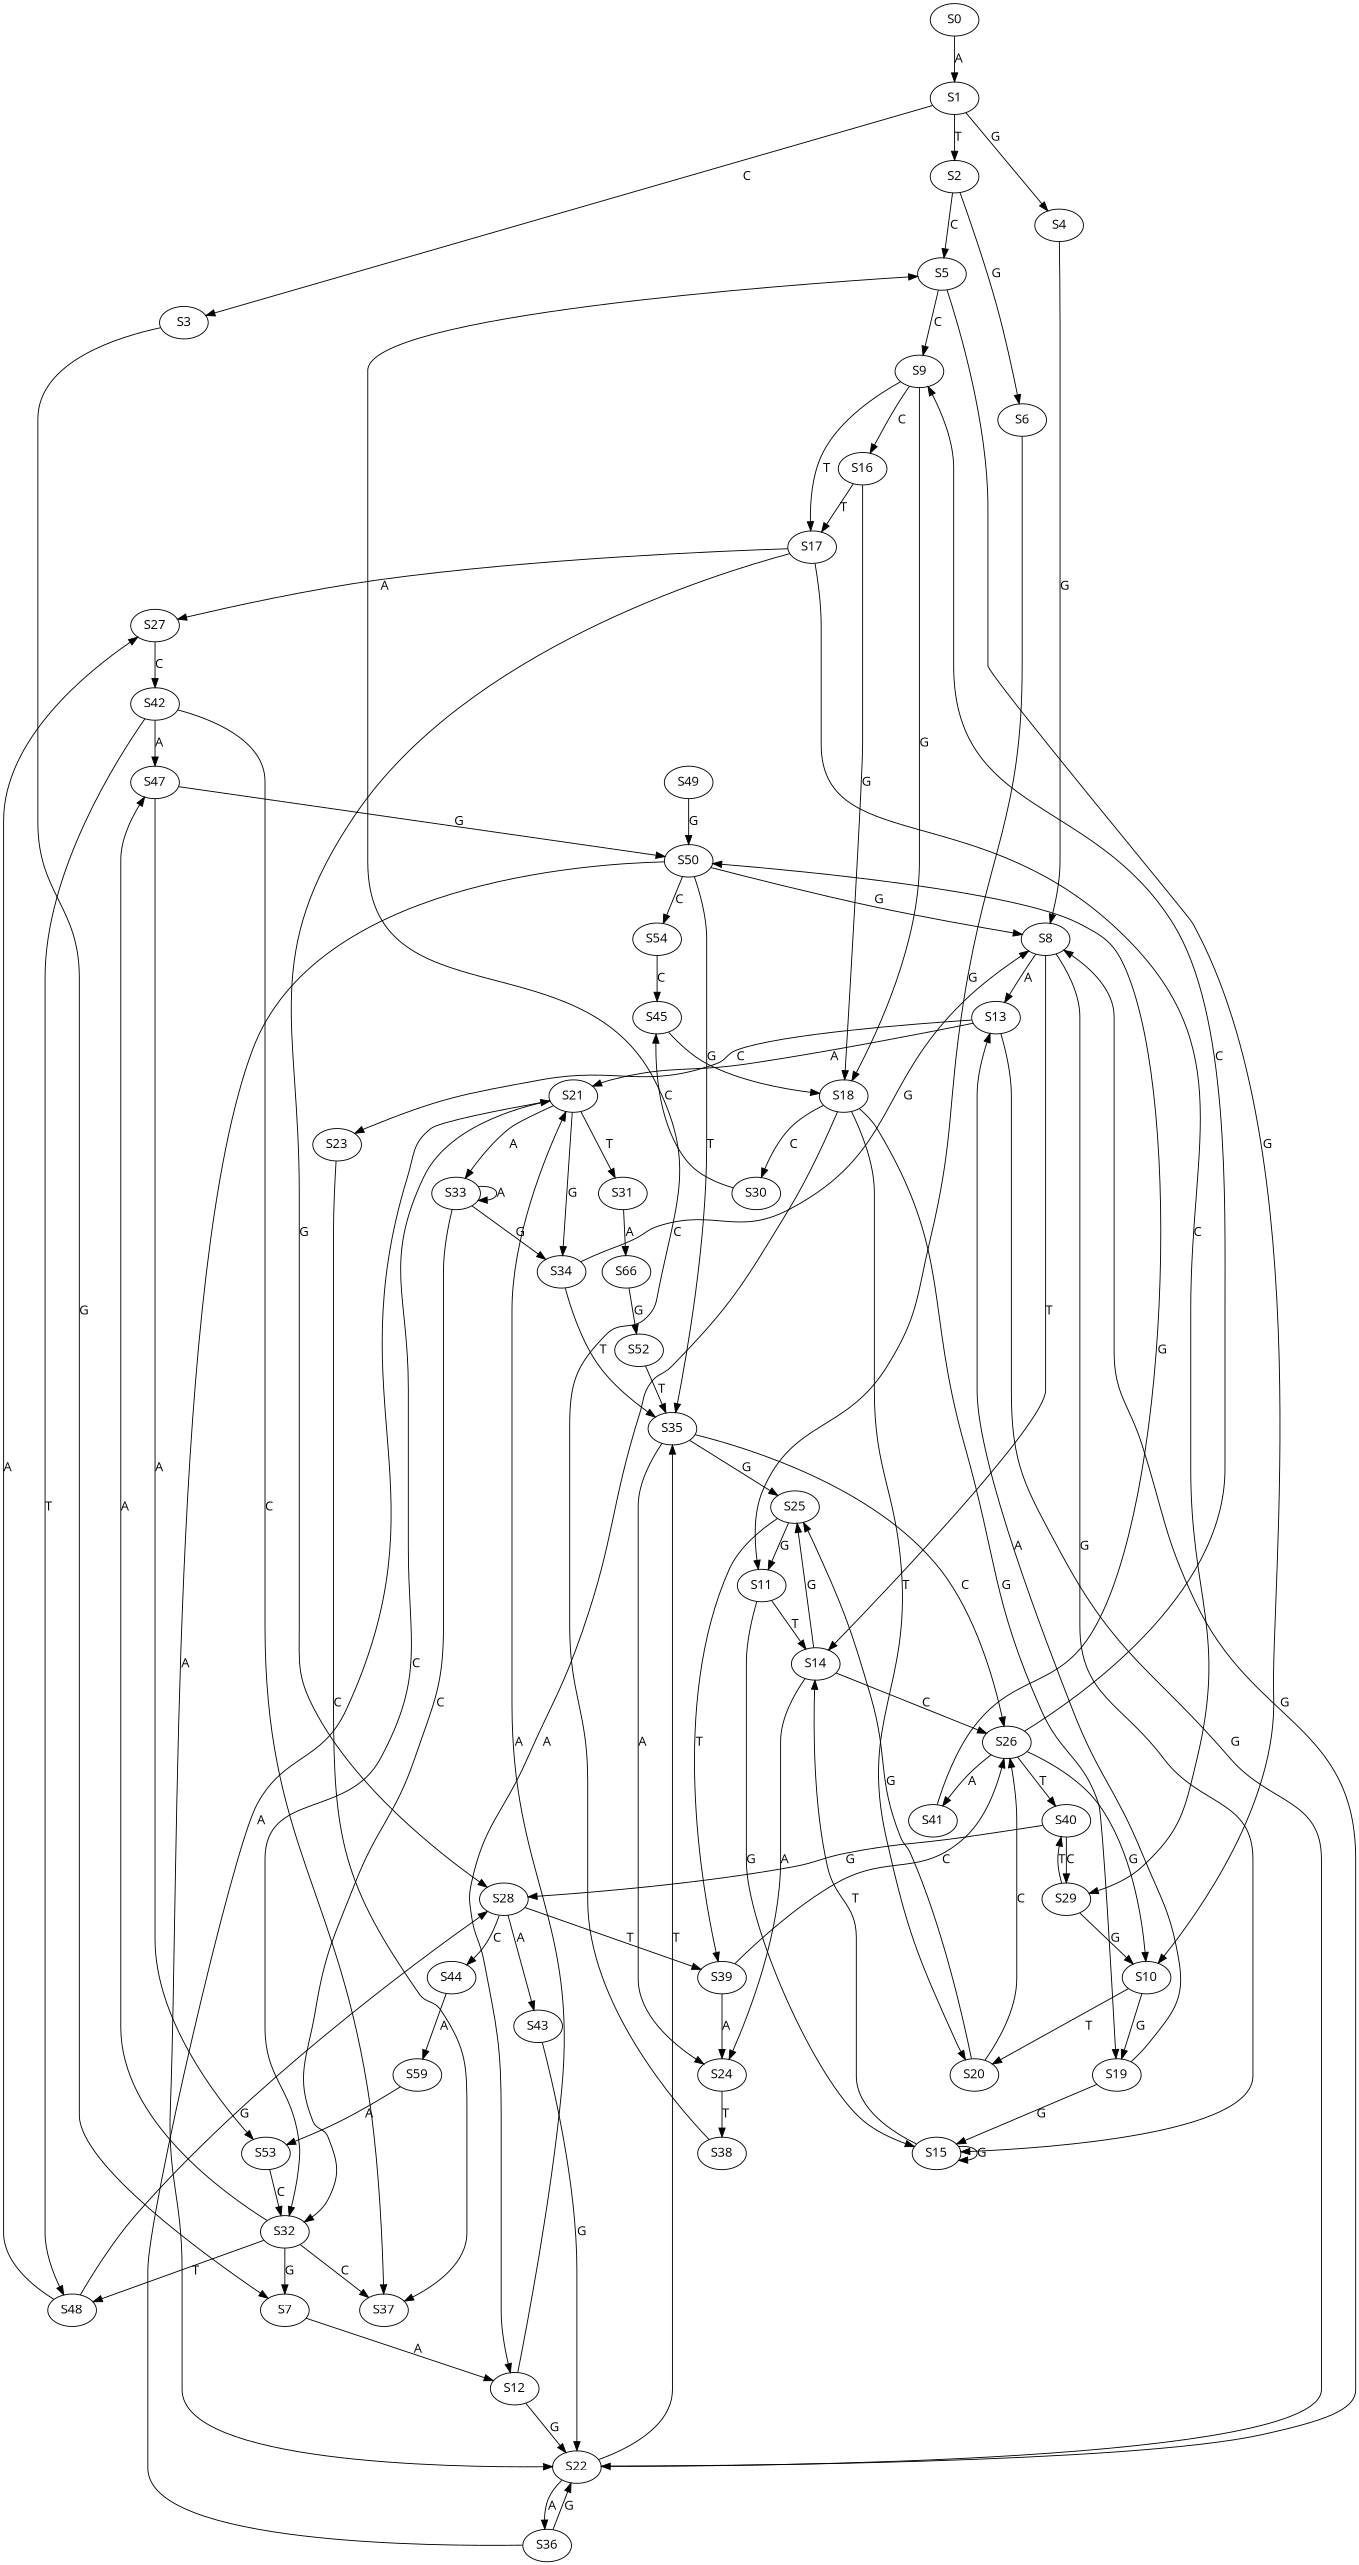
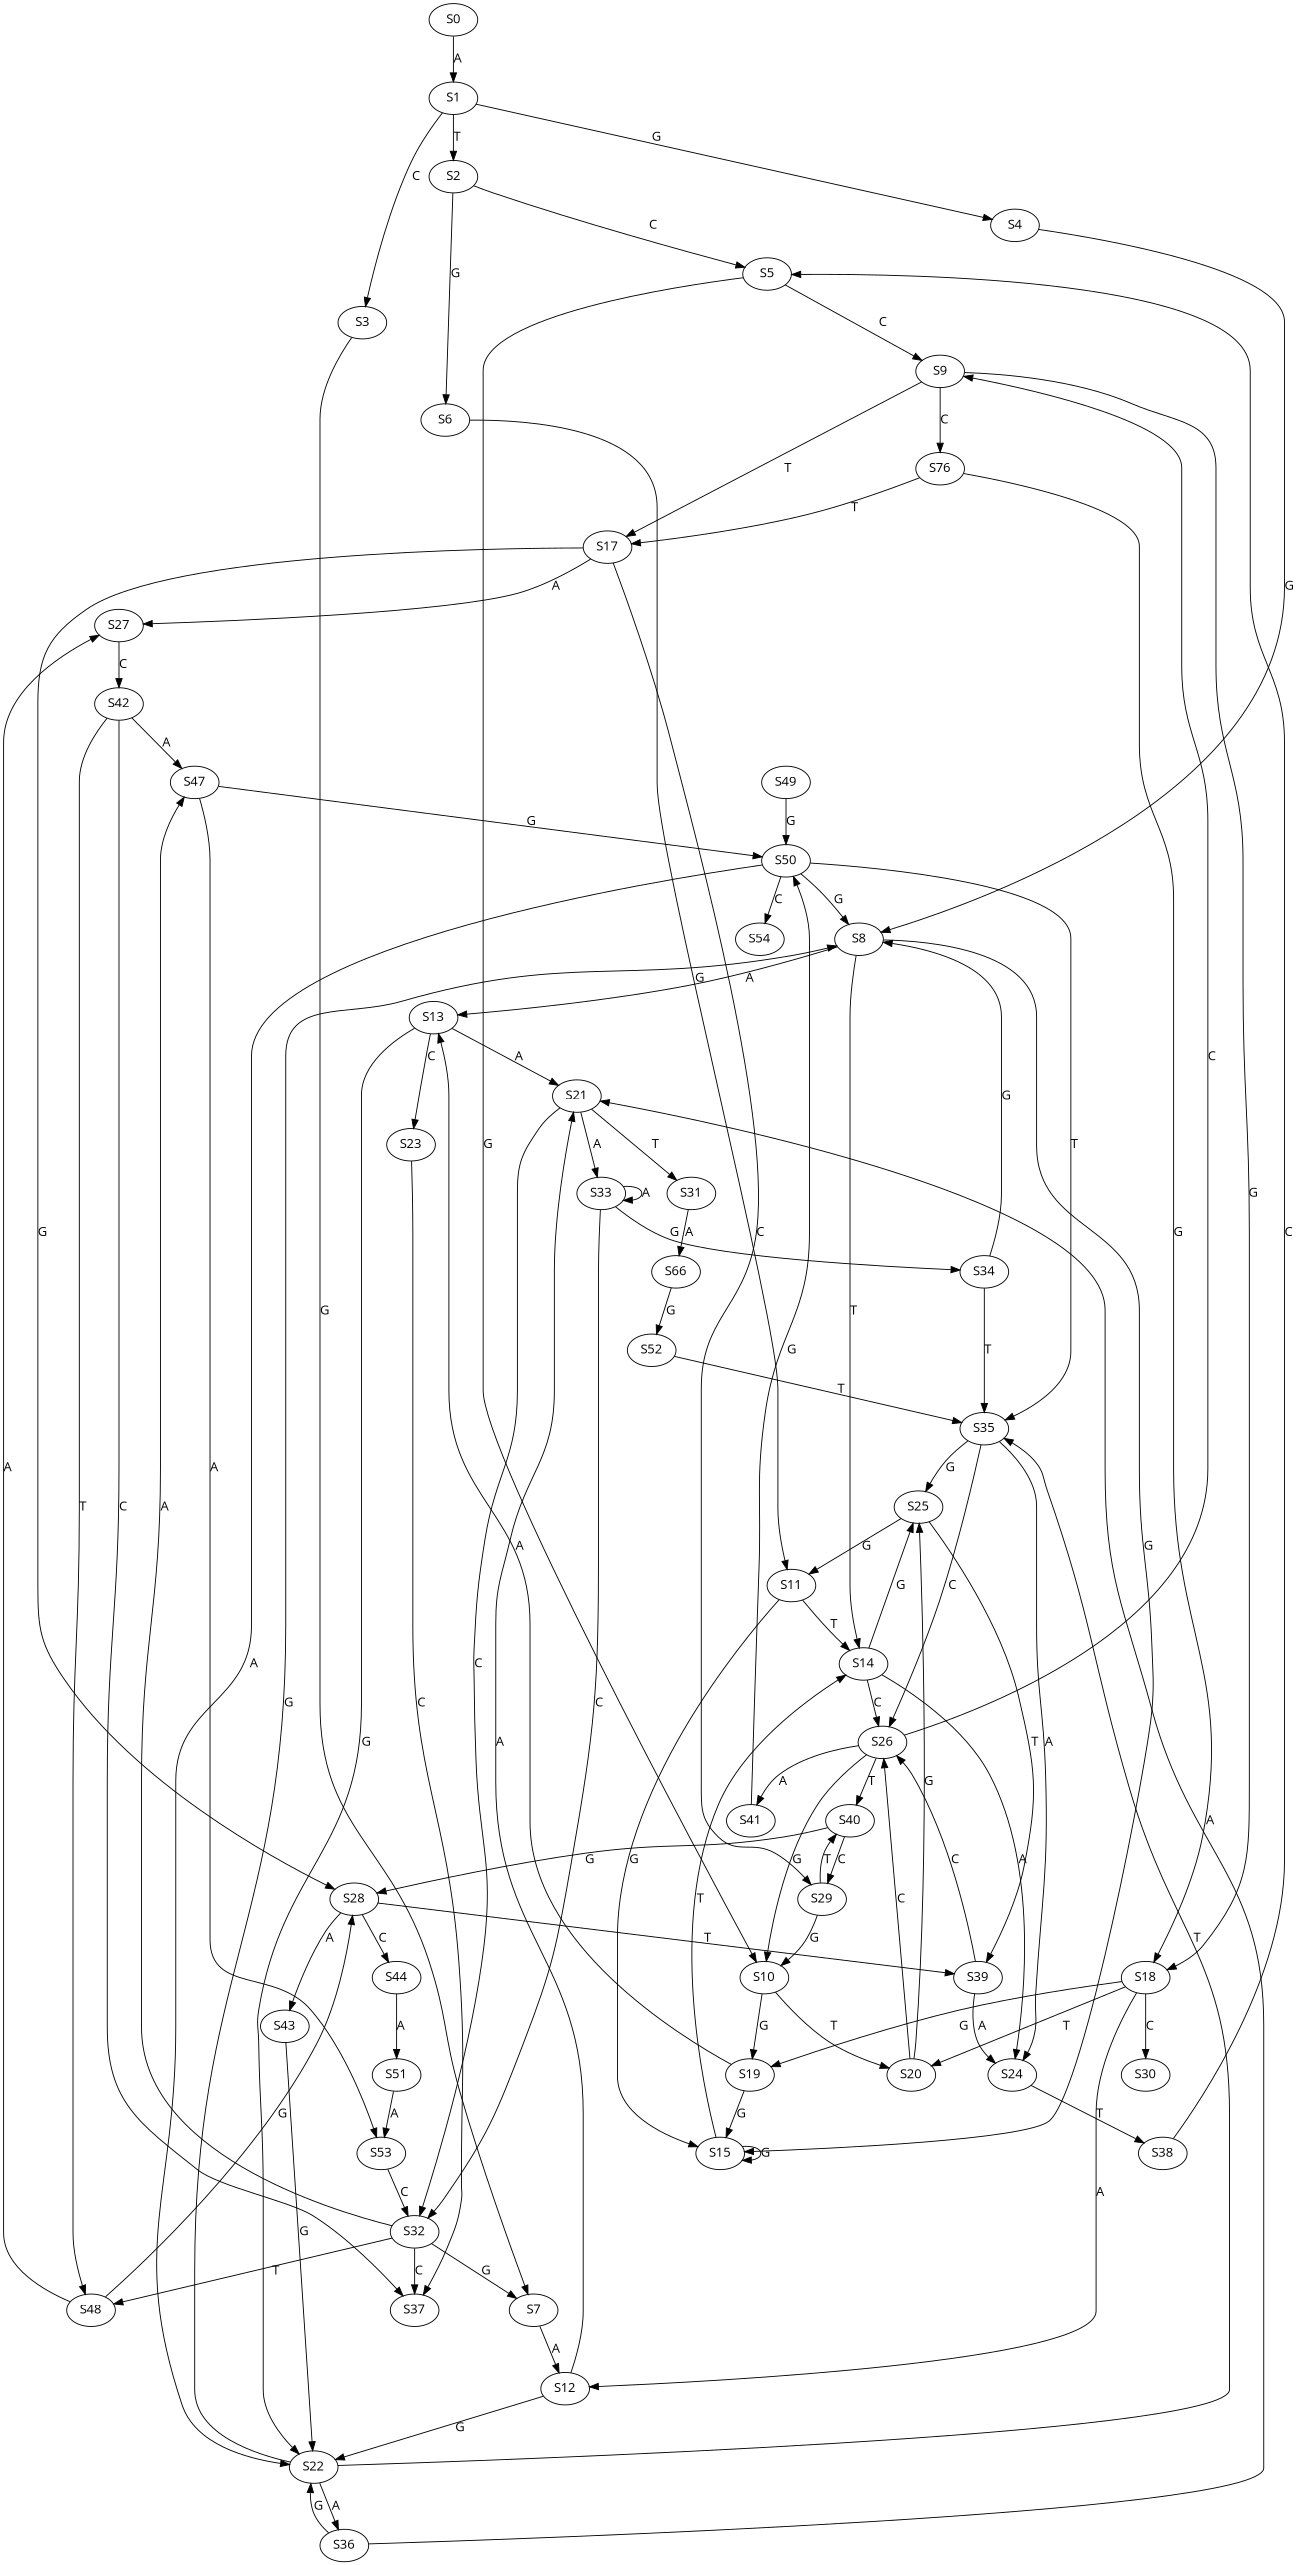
node "S16": label "S16" -> "S76"
node "S45": removed
edge "S21" -> "S34": removed, label "G"
node "S59": label "S59" -> "S51"
